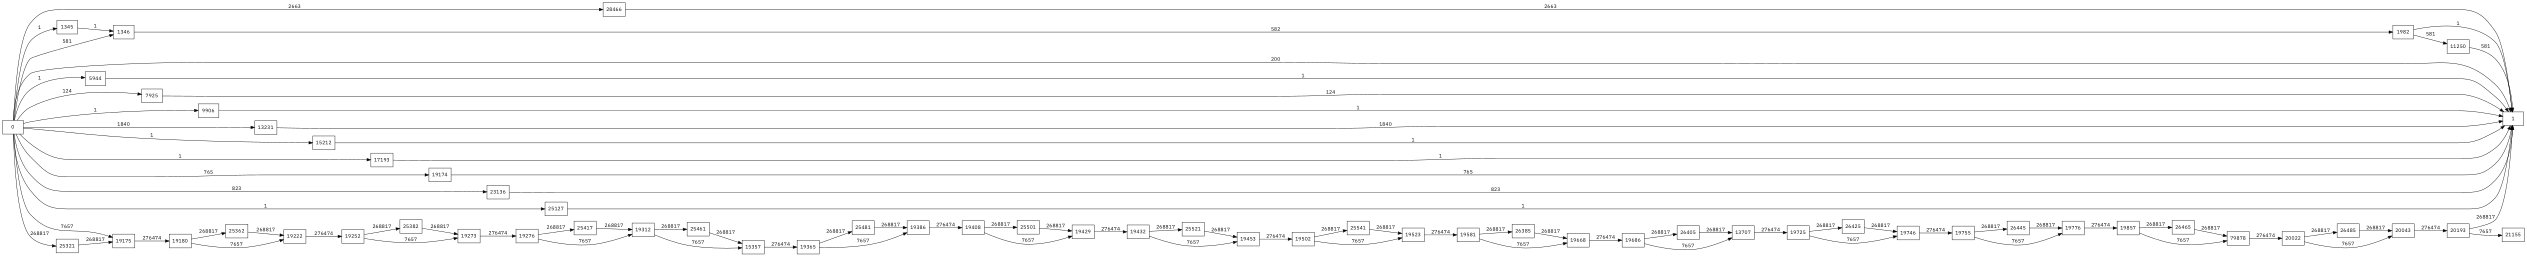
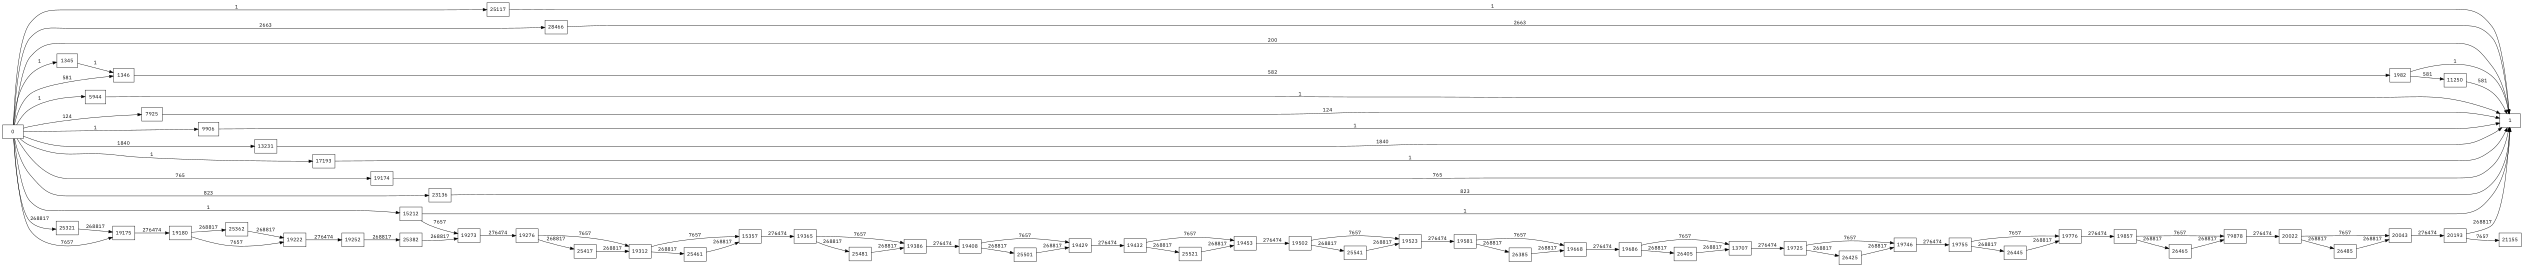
node "25127": label "25127" -> "25117"
edge "19252" -> "19273": now "15212" -> "19273"
